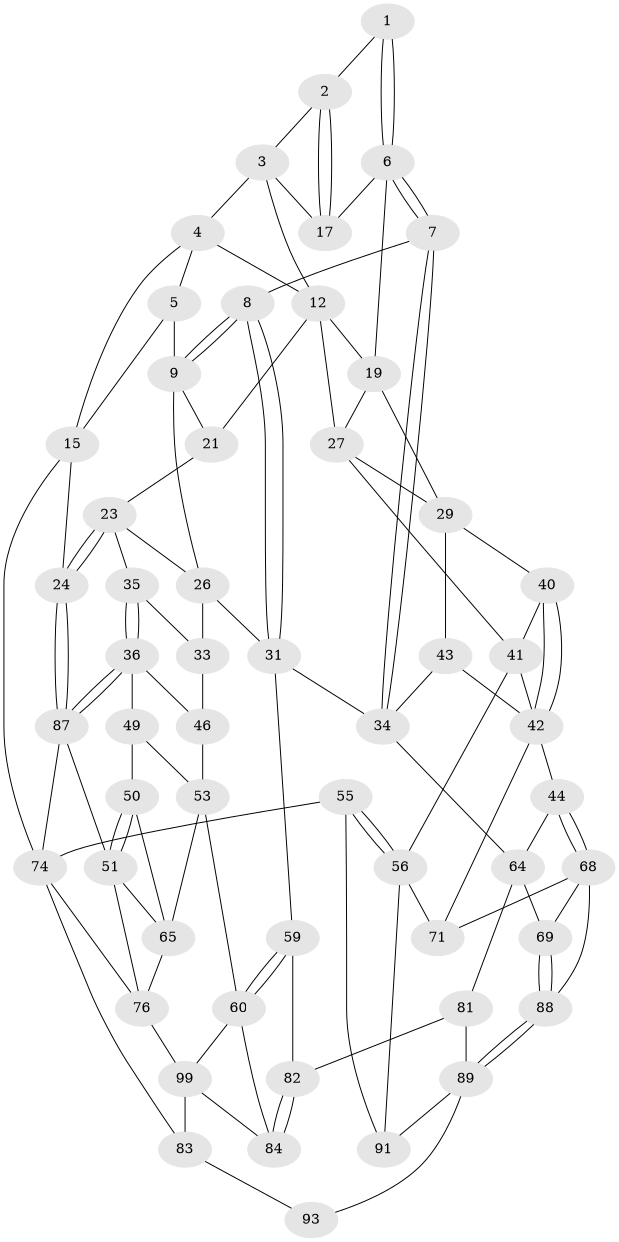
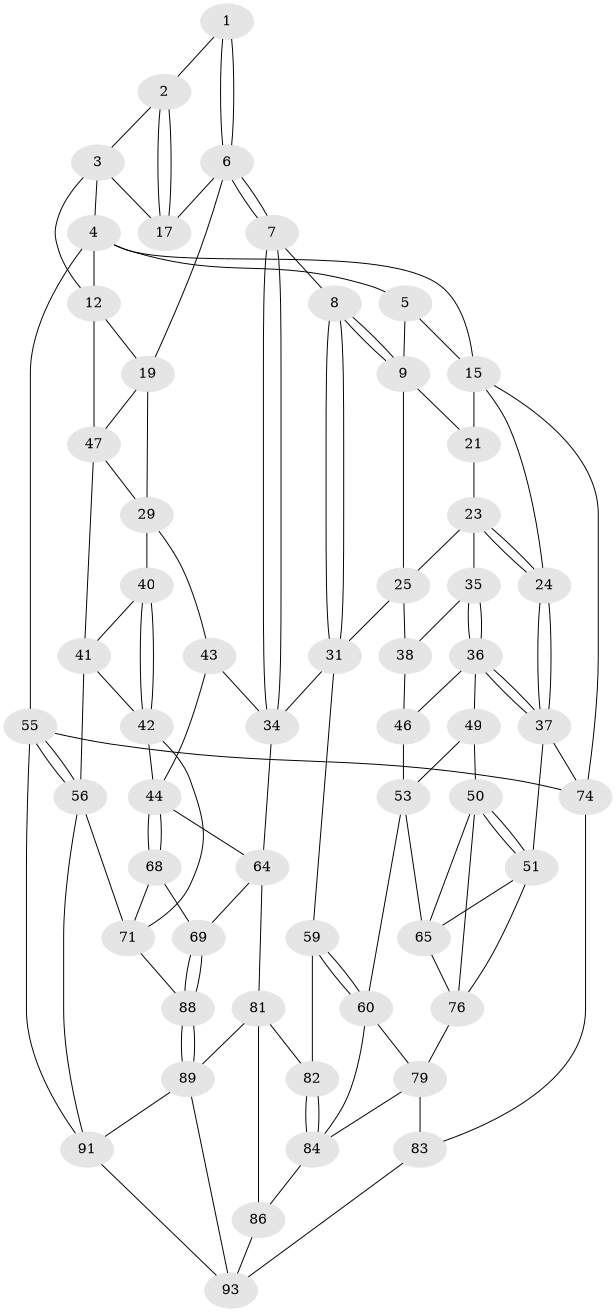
edge "12" -- "21": now "15" -- "21"
node "27": label "27" -> "47"
edge "4" -- "55": added
node "26": label "26" -> "25"
node "33": label "33" -> "38"
edge "43" -- "42": now "43" -- "44"
node "87": label "87" -> "37"
edge "74" -- "76": now "50" -- "76"
edge "68" -- "88": now "71" -- "88"
node "99": label "99" -> "79"
edge "91" -- "93": added
node "86": added
